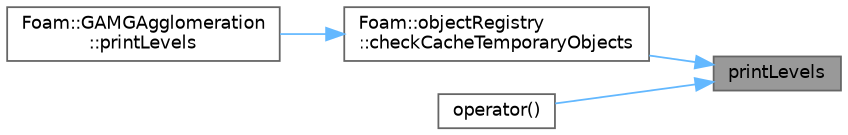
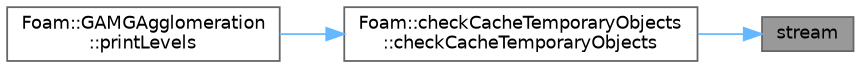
node "Foam::objectRegistry ::checkCacheTemporaryObjects": label "Foam::objectRegistry ::checkCacheTemporaryObjects" -> "Foam::checkCacheTemporaryObjects ::checkCacheTemporaryObjects"
node "printLevels": label "printLevels" -> "stream"
node "operator()": removed
